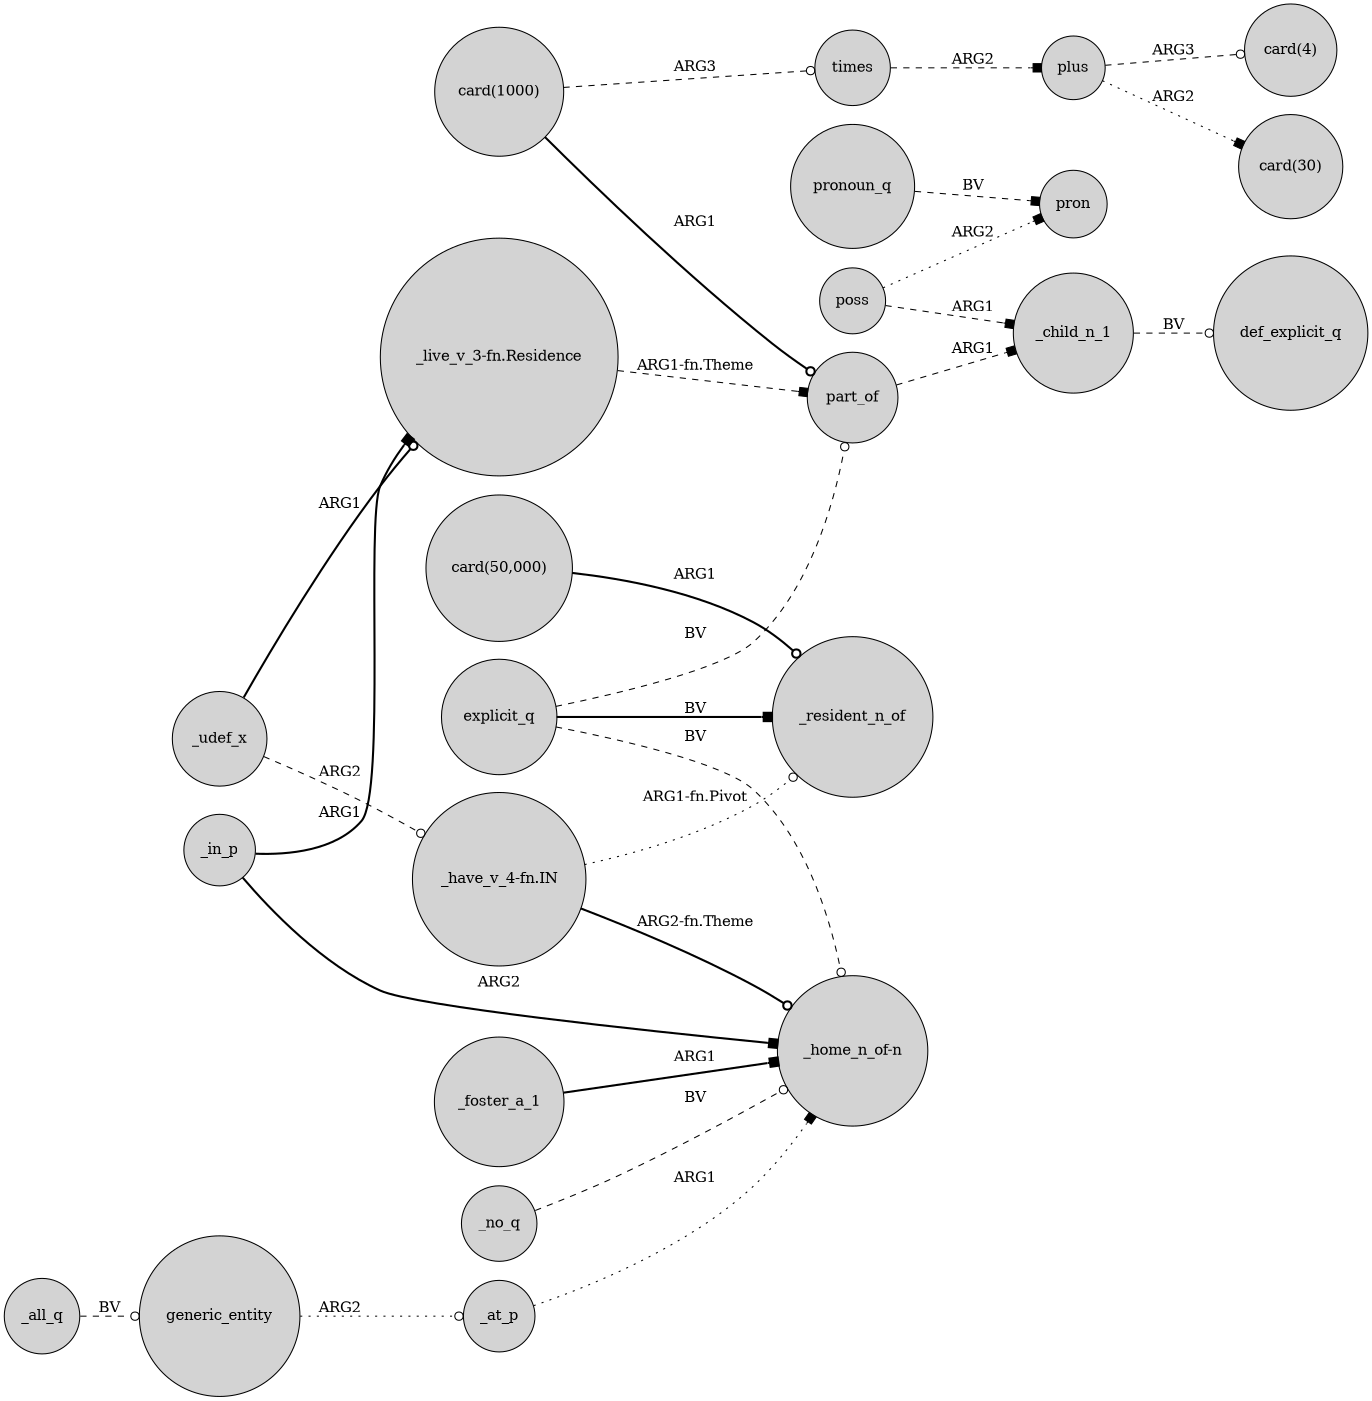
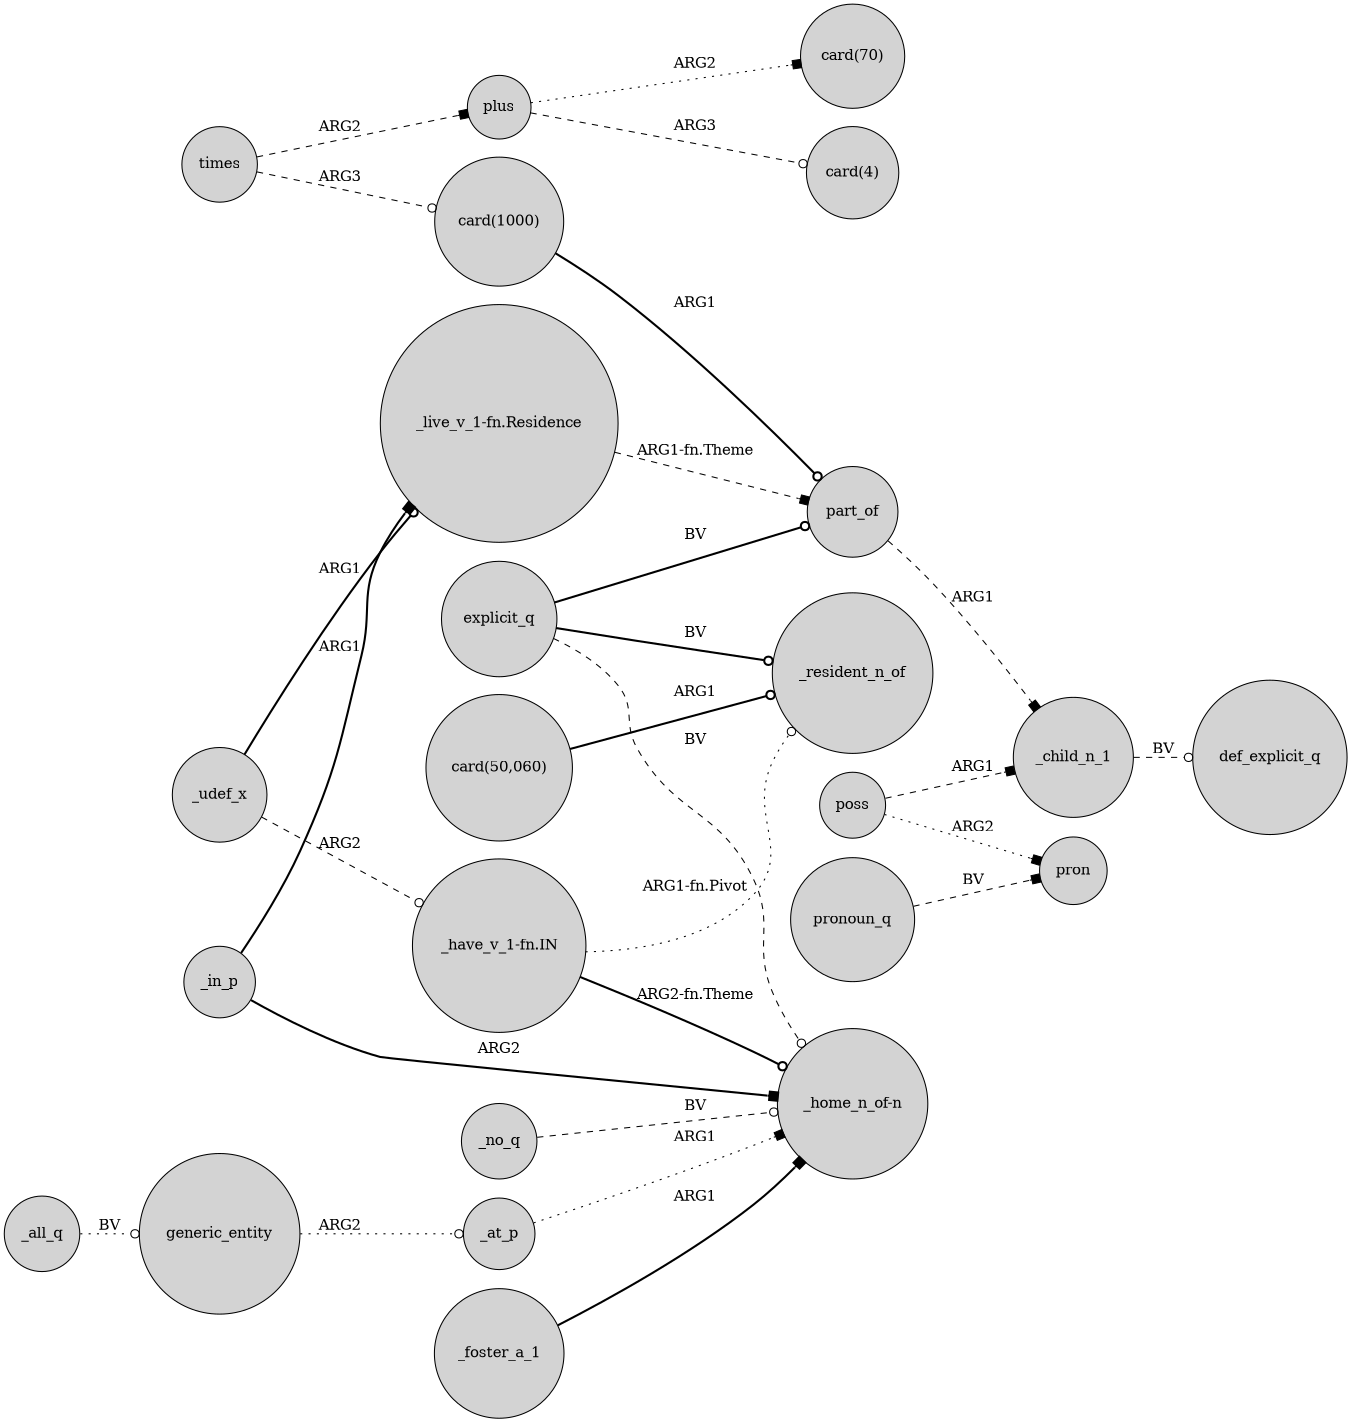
edge "card(1000)" -> "times": reversed
node "card(30)": label "card(30)" -> "card(70)"
node "_live_v_3-fn.Residence": label "_live_v_3-fn.Residence" -> "_live_v_1-fn.Residence"
node "card(50,000)": label "card(50,000)" -> "card(50,060)"
edge "explicit_q" -> "part_of": style dashed -> bold
edge "explicit_q" -> "_resident_n_of": arrowhead box -> odot
node "_have_v_4-fn.IN": label "_have_v_4-fn.IN" -> "_have_v_1-fn.IN"
edge "_all_q" -> "generic_entity": style dashed -> dotted
